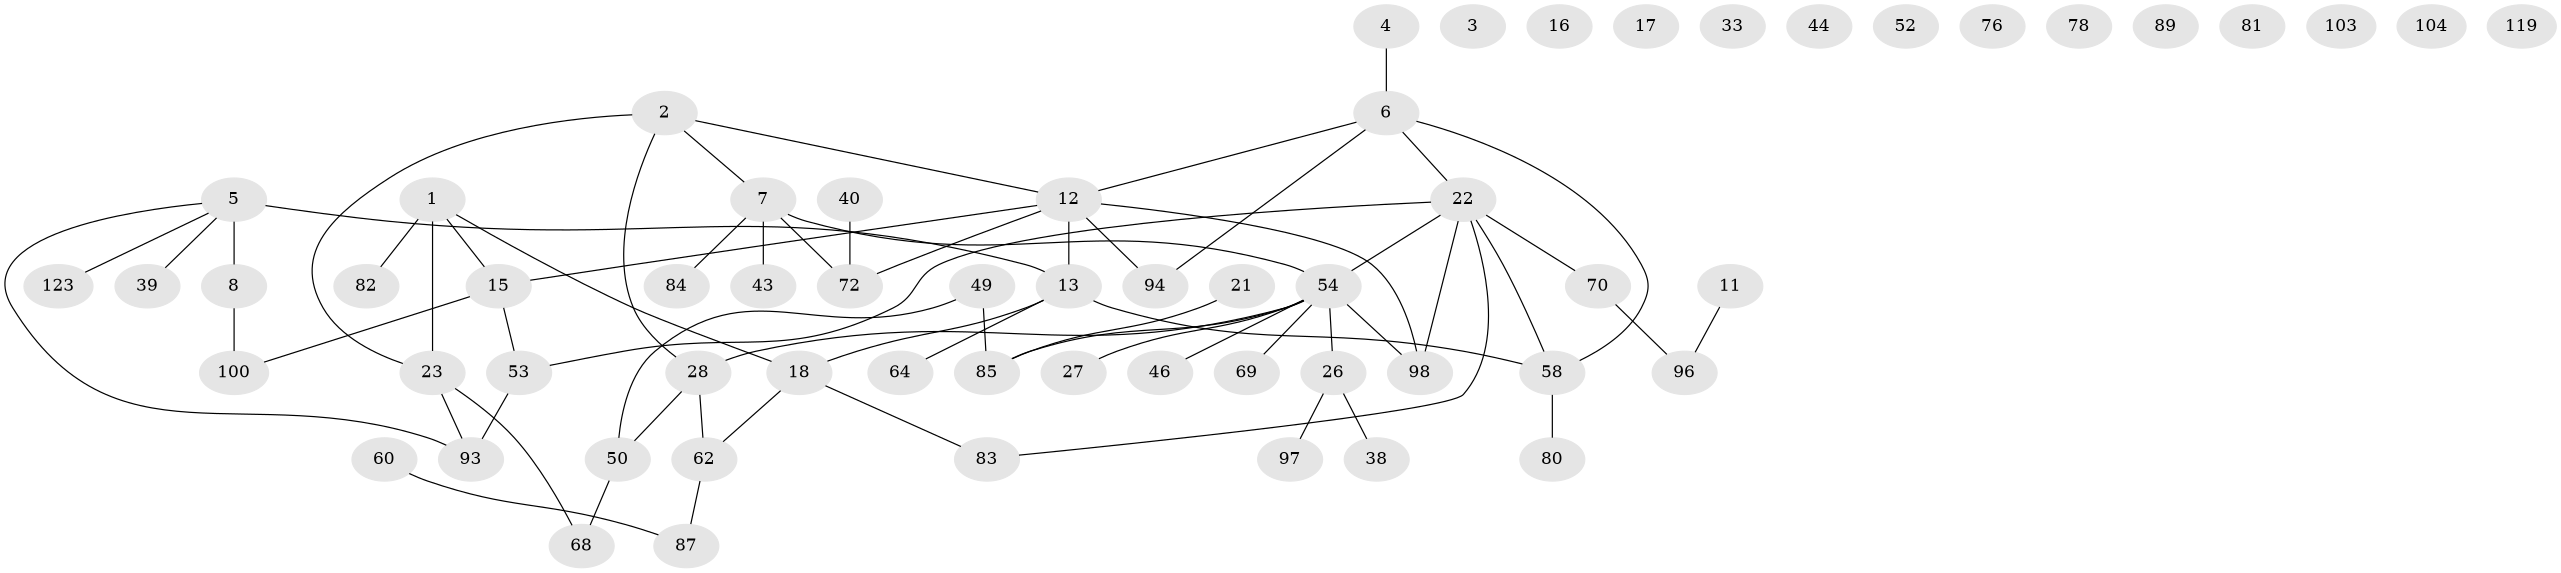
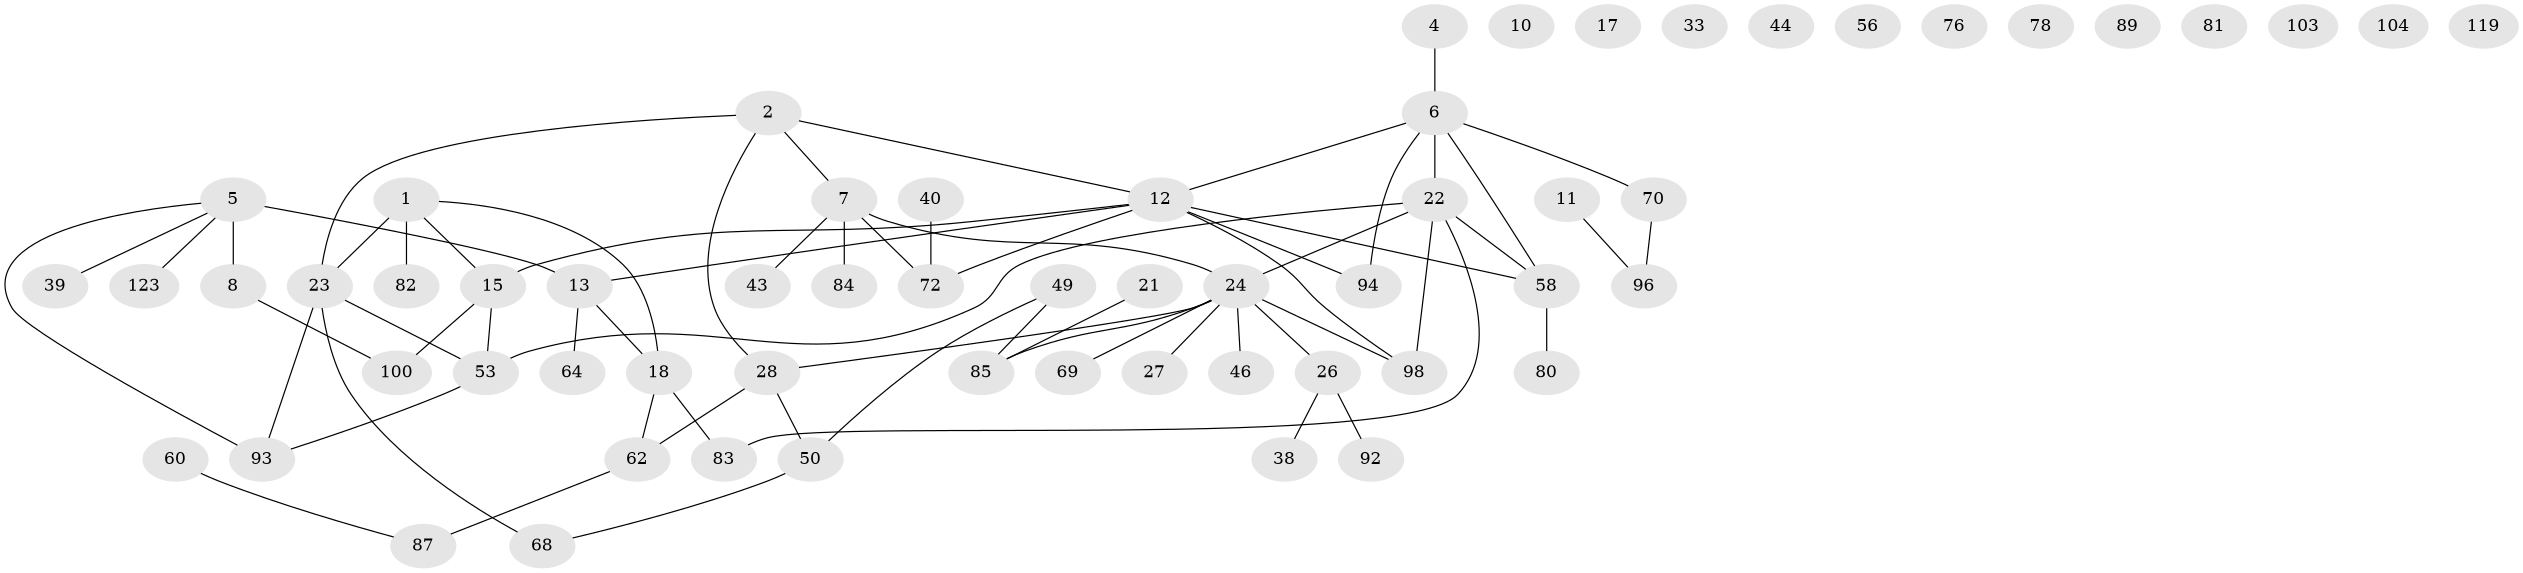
node "3": removed
node "16": label "16" -> "10"
node "52": label "52" -> "56"
edge "22" -- "70": now "6" -- "70"
node "54": label "54" -> "24"
edge "23" -- "53": added
edge "13" -- "58": now "12" -- "58"
node "97": label "97" -> "92"
